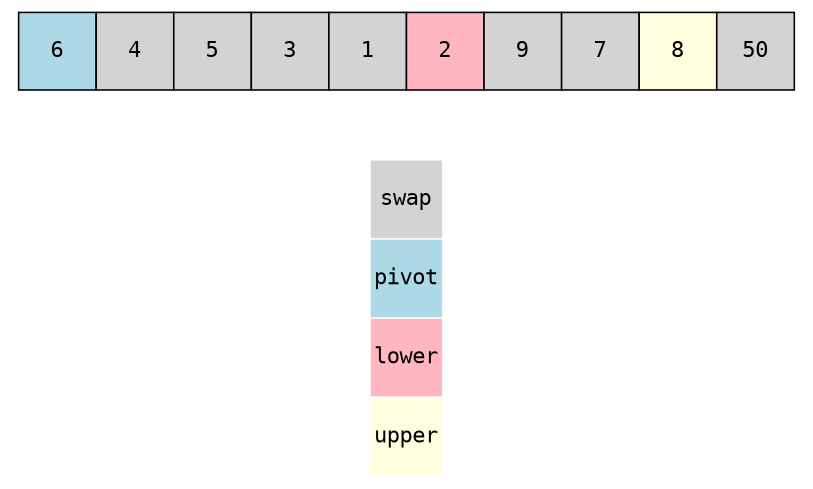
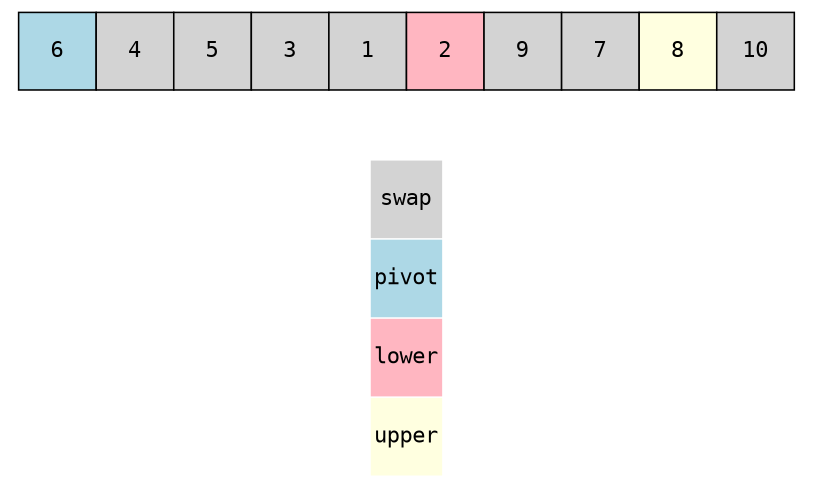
node "6": text "50" -> "10"
